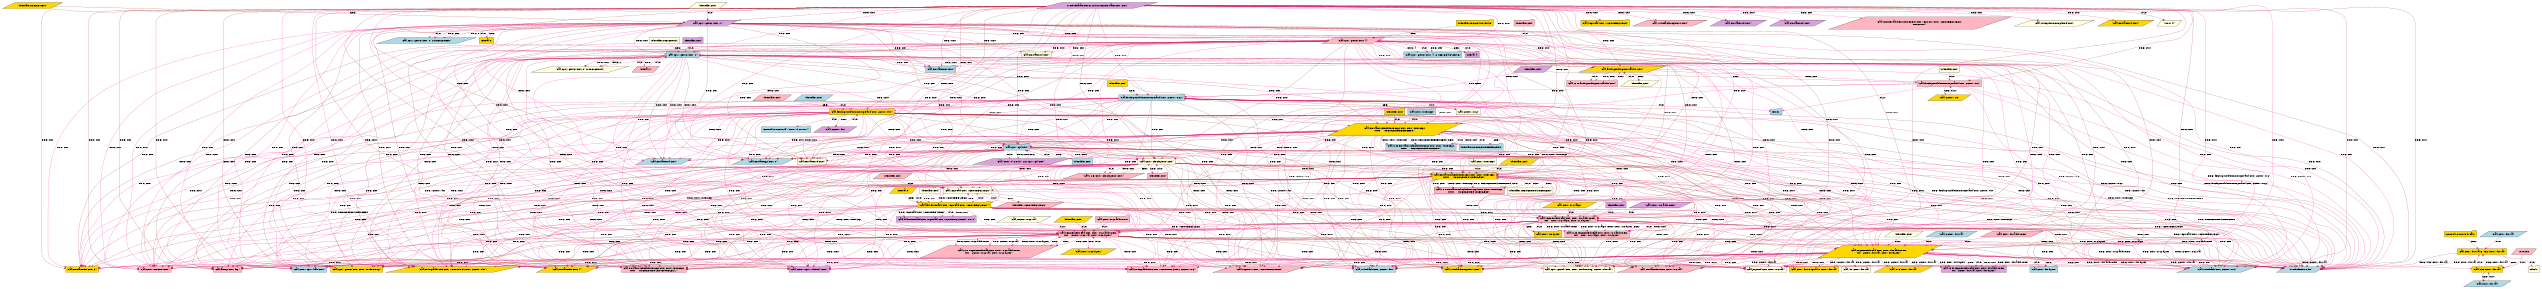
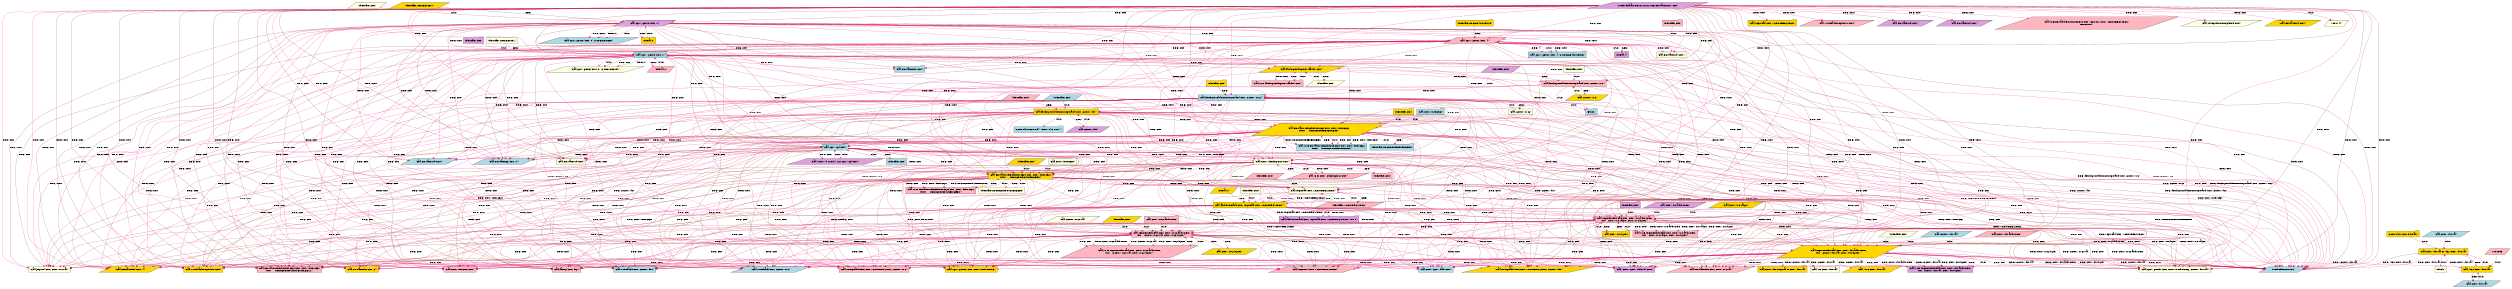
edge "(Call,ctxt->check_perm(ctxt))" -> "(Call,ops->get_cr(ctxt, ctxt->modrm_reg))": removed, label "DDG: ctxt"
edge "(Call,ctxt->check_perm(ctxt))" -> "(Call,emulate_int(ctxt, 3))": label "DDG: X86_ICPT_POST_EXCEPT" -> "DDG: ctxt"
node "(Call,ctxt->dst.bytes)": removed
